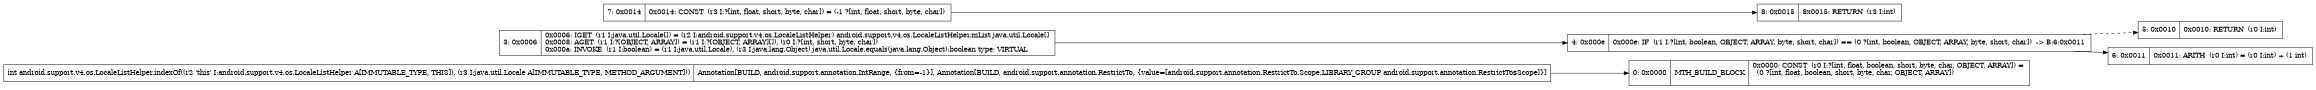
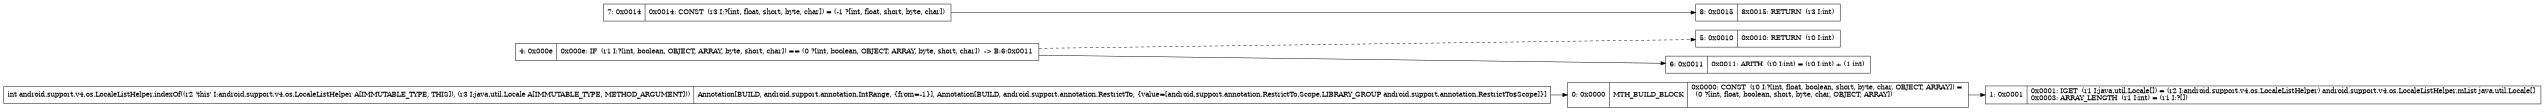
node "3: 0x0006": removed
node "1: 0x0001": added
